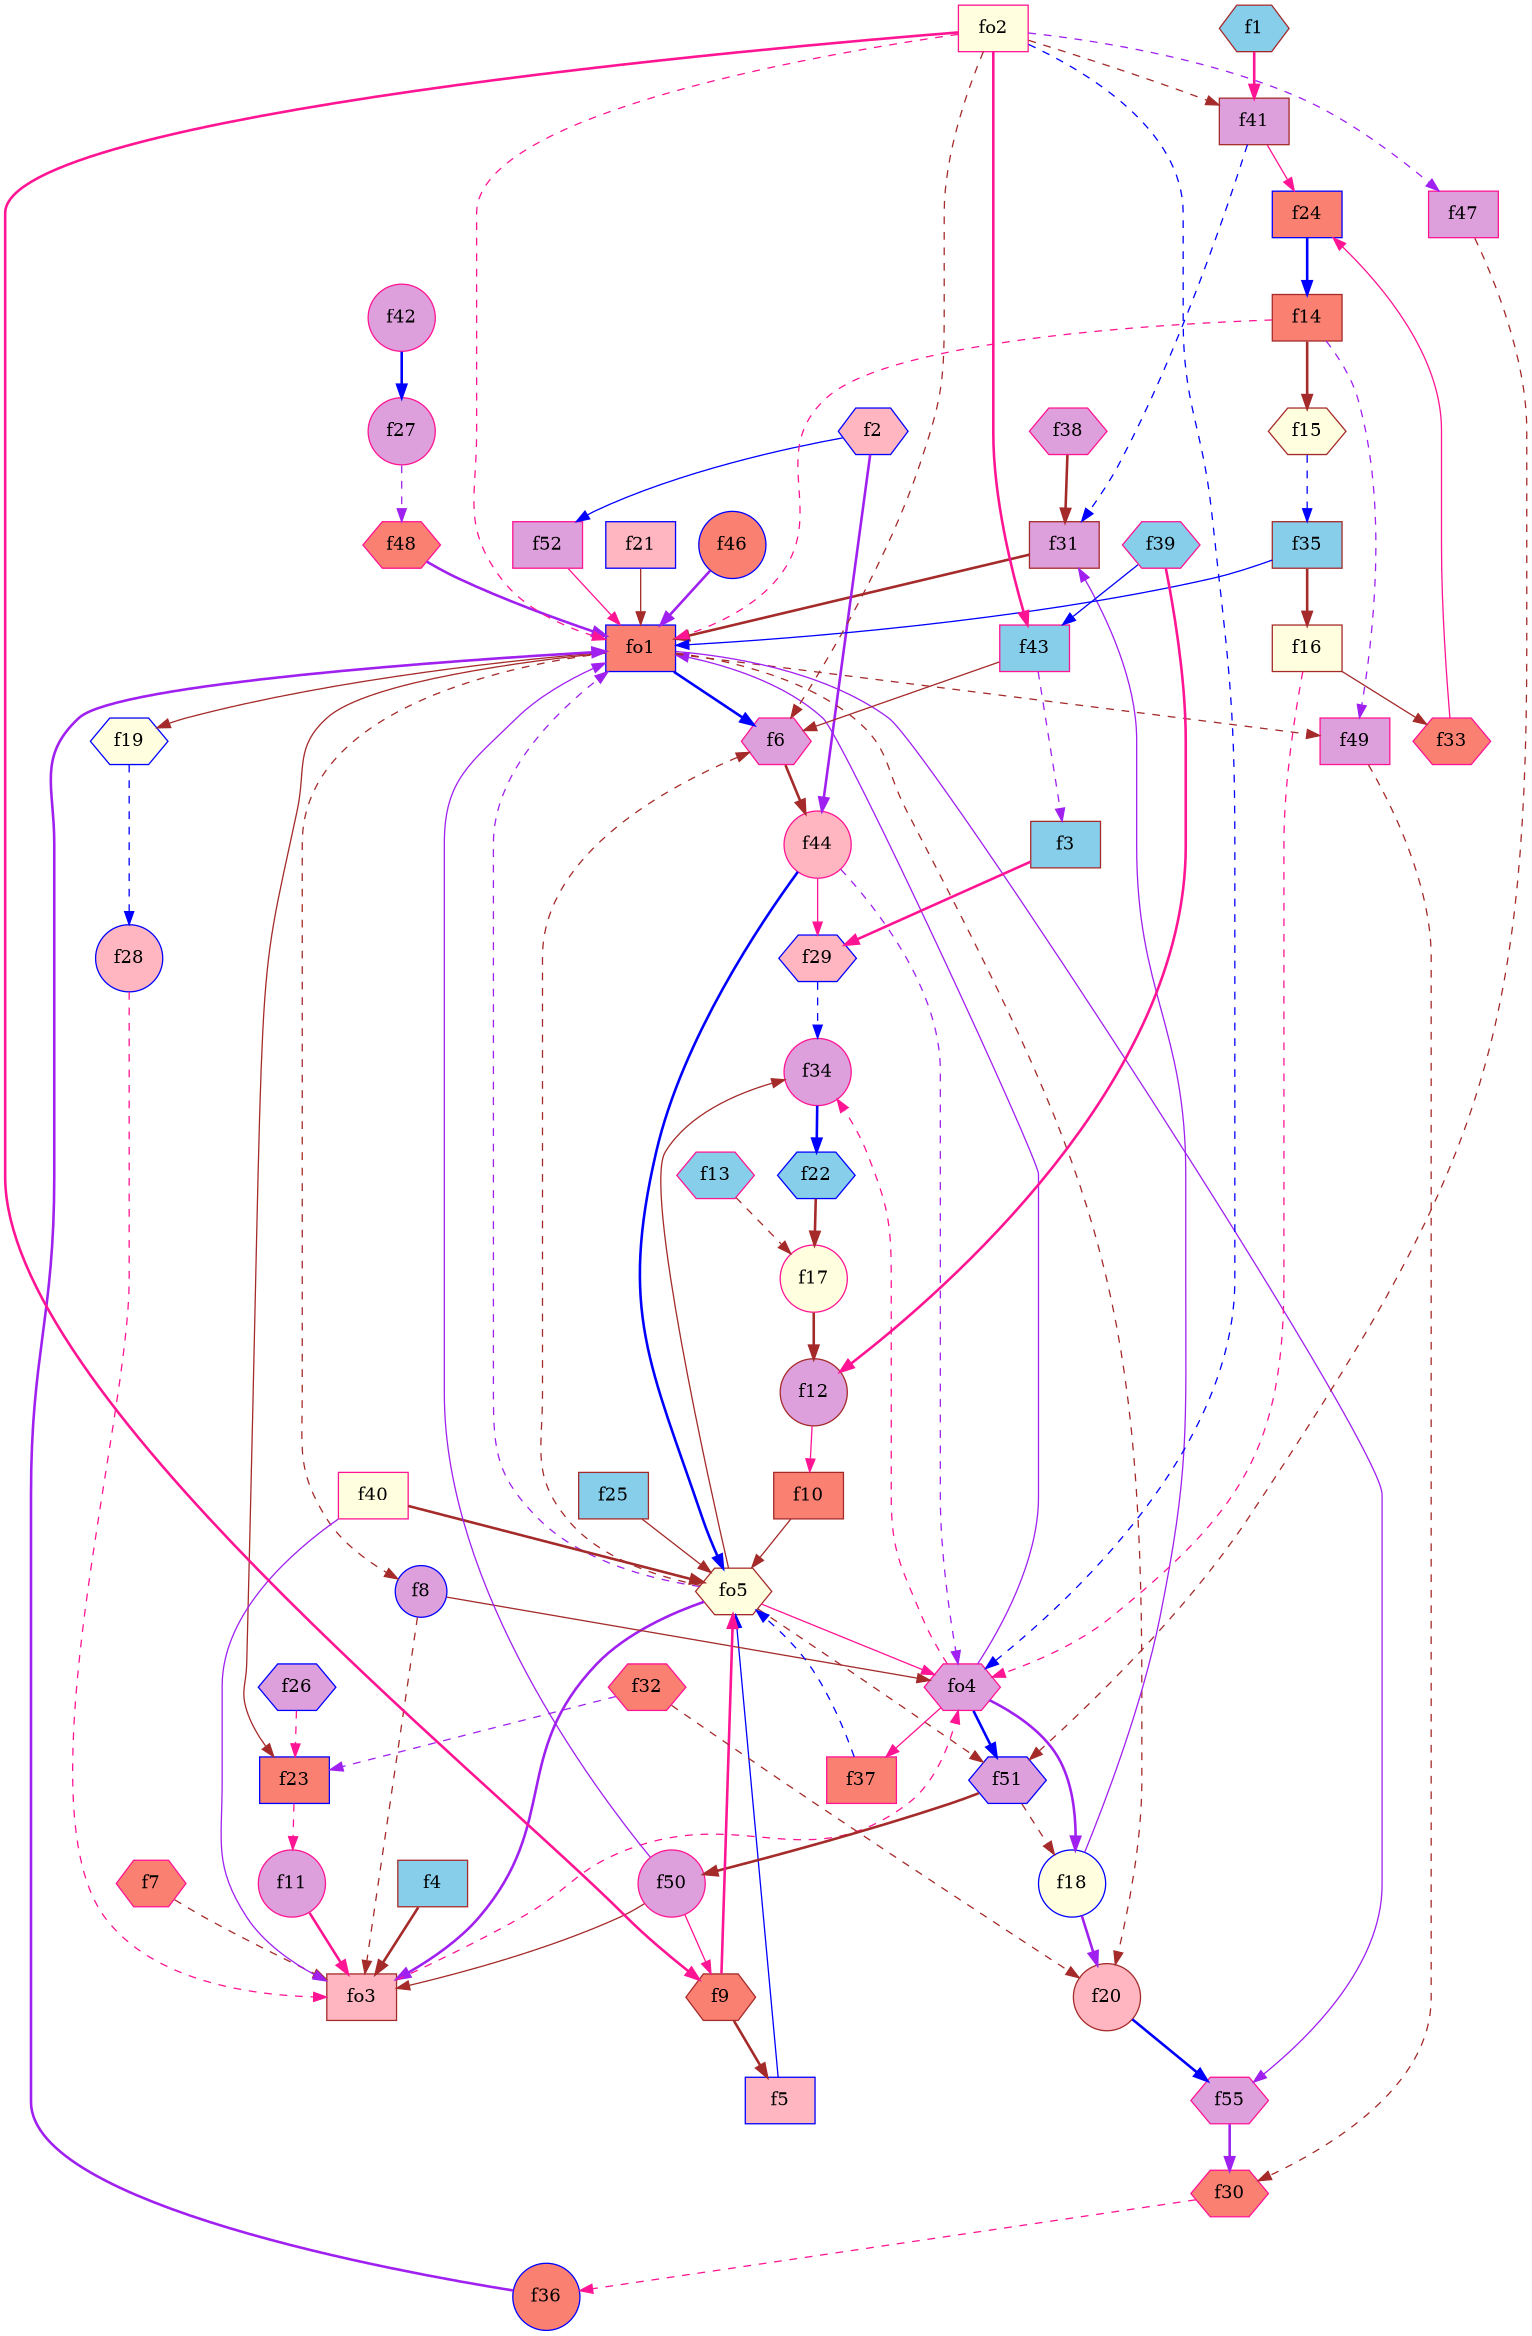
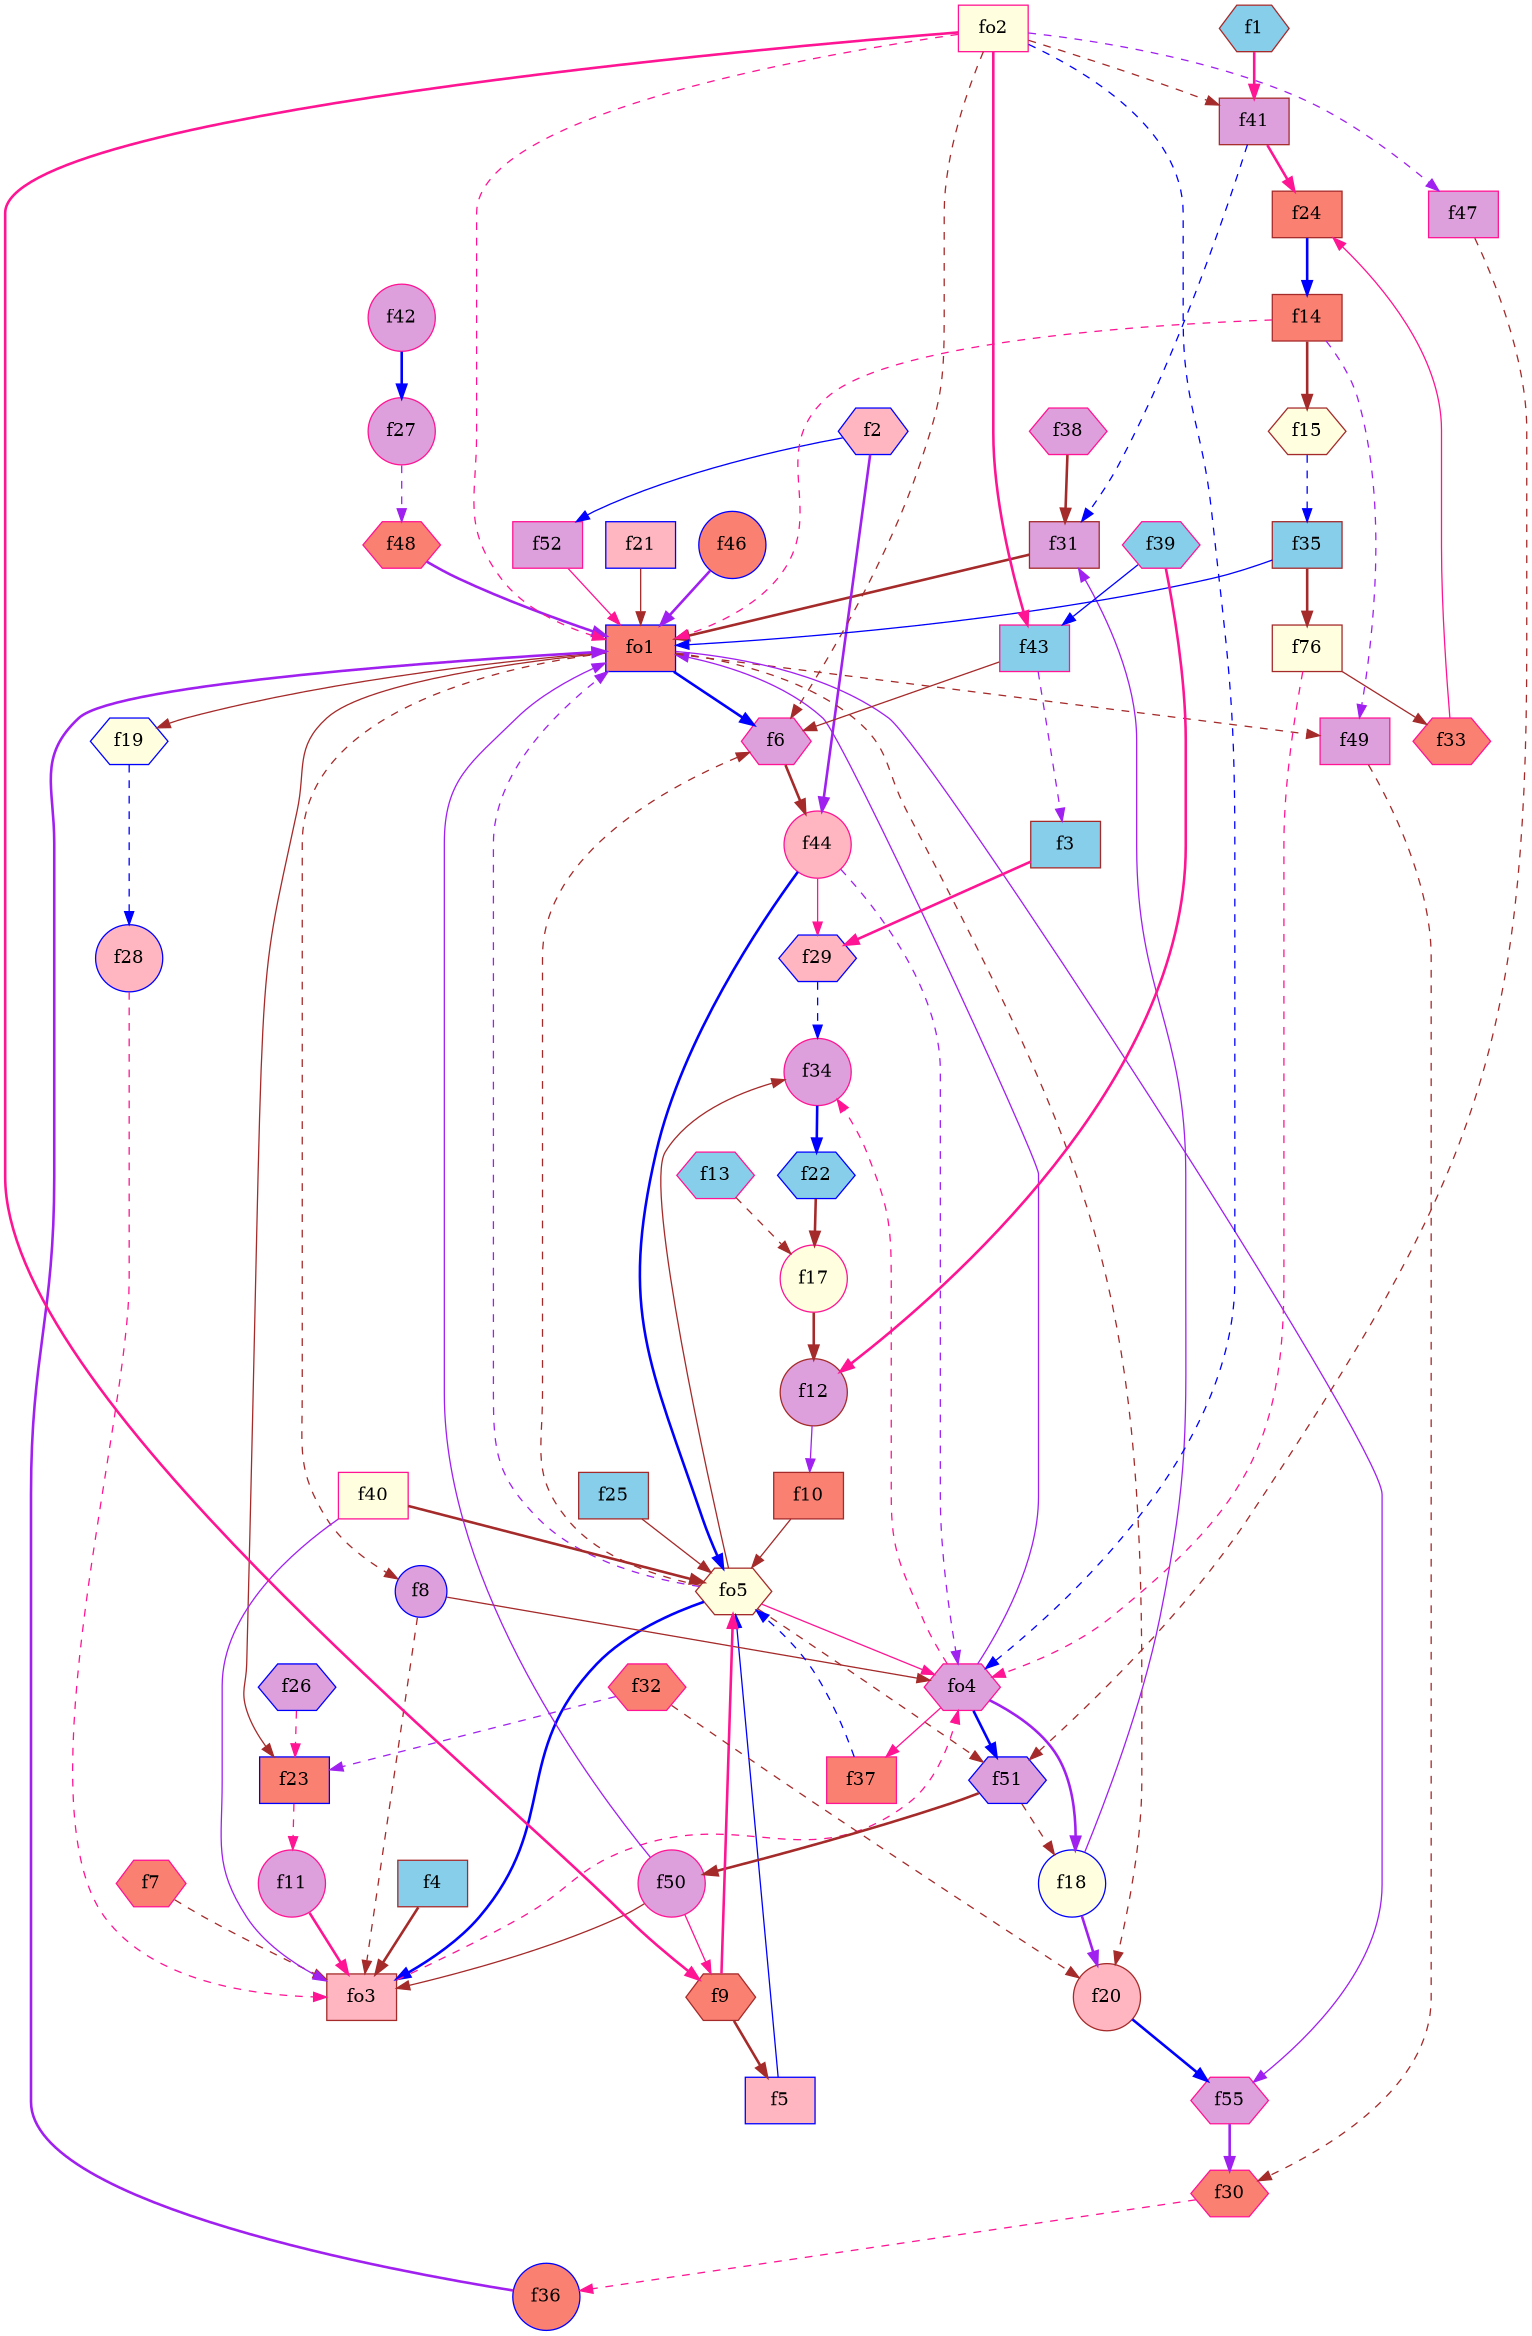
edge "f41" -> "f24": style solid -> bold
node "f24": color blue -> brown
node "f16": label "f16" -> "f76"
edge "f12" -> "f10": color deeppink -> purple
edge "fo5" -> "fo3": color purple -> blue
